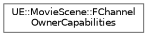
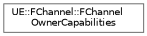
node "UE::MovieScene::FChannel OwnerCapabilities": label "UE::MovieScene::FChannel OwnerCapabilities" -> "UE::FChannel::FChannel OwnerCapabilities"
